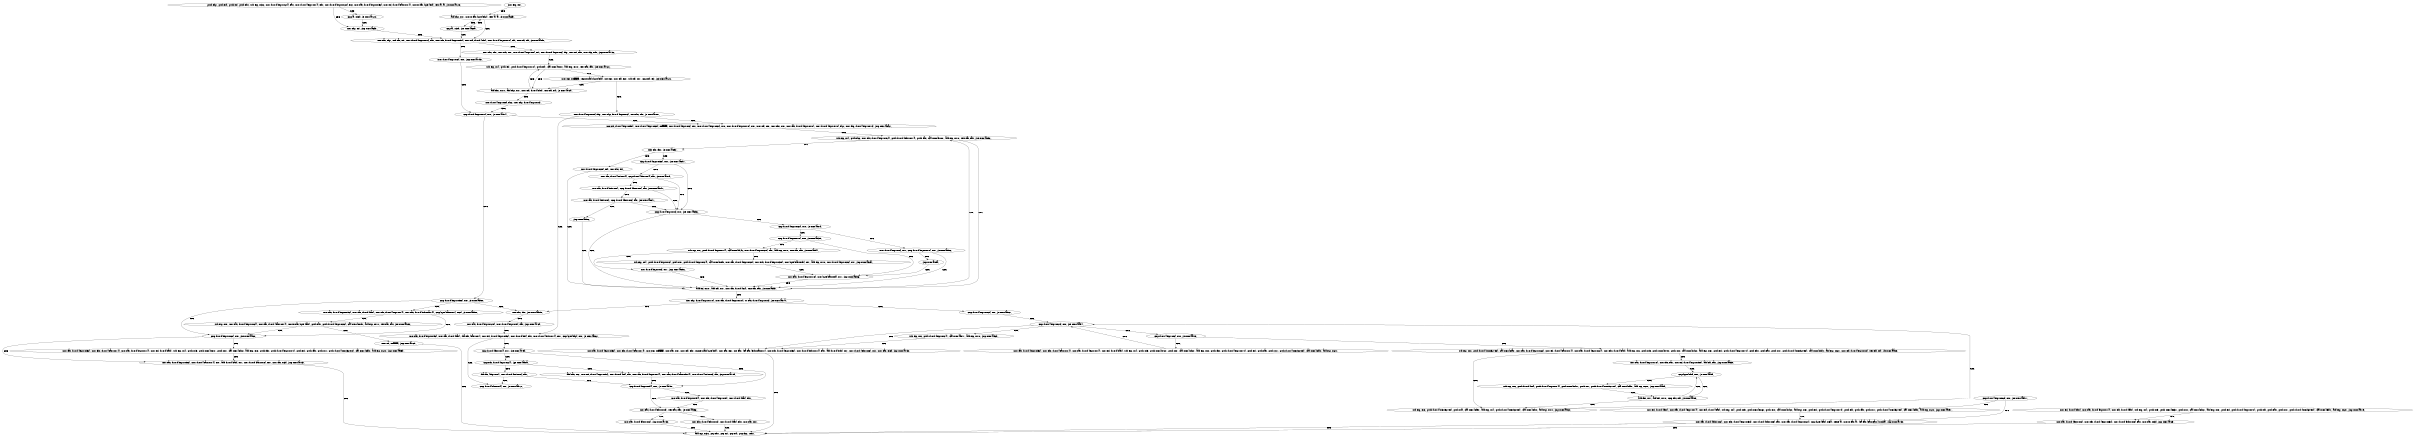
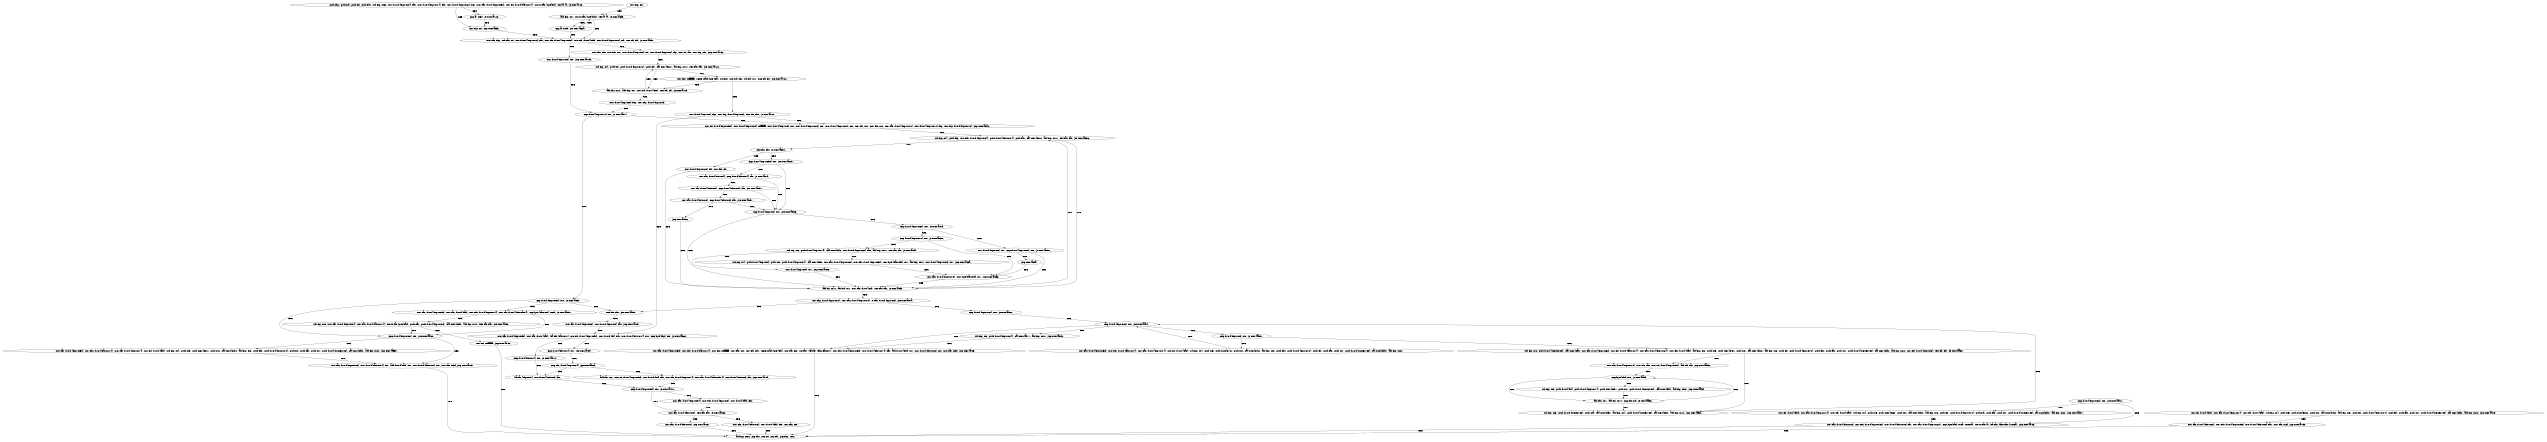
node "'cmp al, 1x3d', 'jne 0x804a6ea',": label "'cmp al, 1x3d', 'jne 0x804a6ea'," -> "'cmp al, 0x3d', 'jne 0x804a6ea',"
edge "'cmp dword [ebx+0x4], 0x1', 'jne 0x804a79f'," -> "'cmp dword [esp+0x54], 0x0', 'je 0x804a7b0',": removed, label "CFG"
edge "'lea eax, [ebp+0x1]', 'mov dword [esi+0xc], eax'," -> "'cmp dword [ebx+0x4], 0x0', 'je 0x804ab12',": reversed
